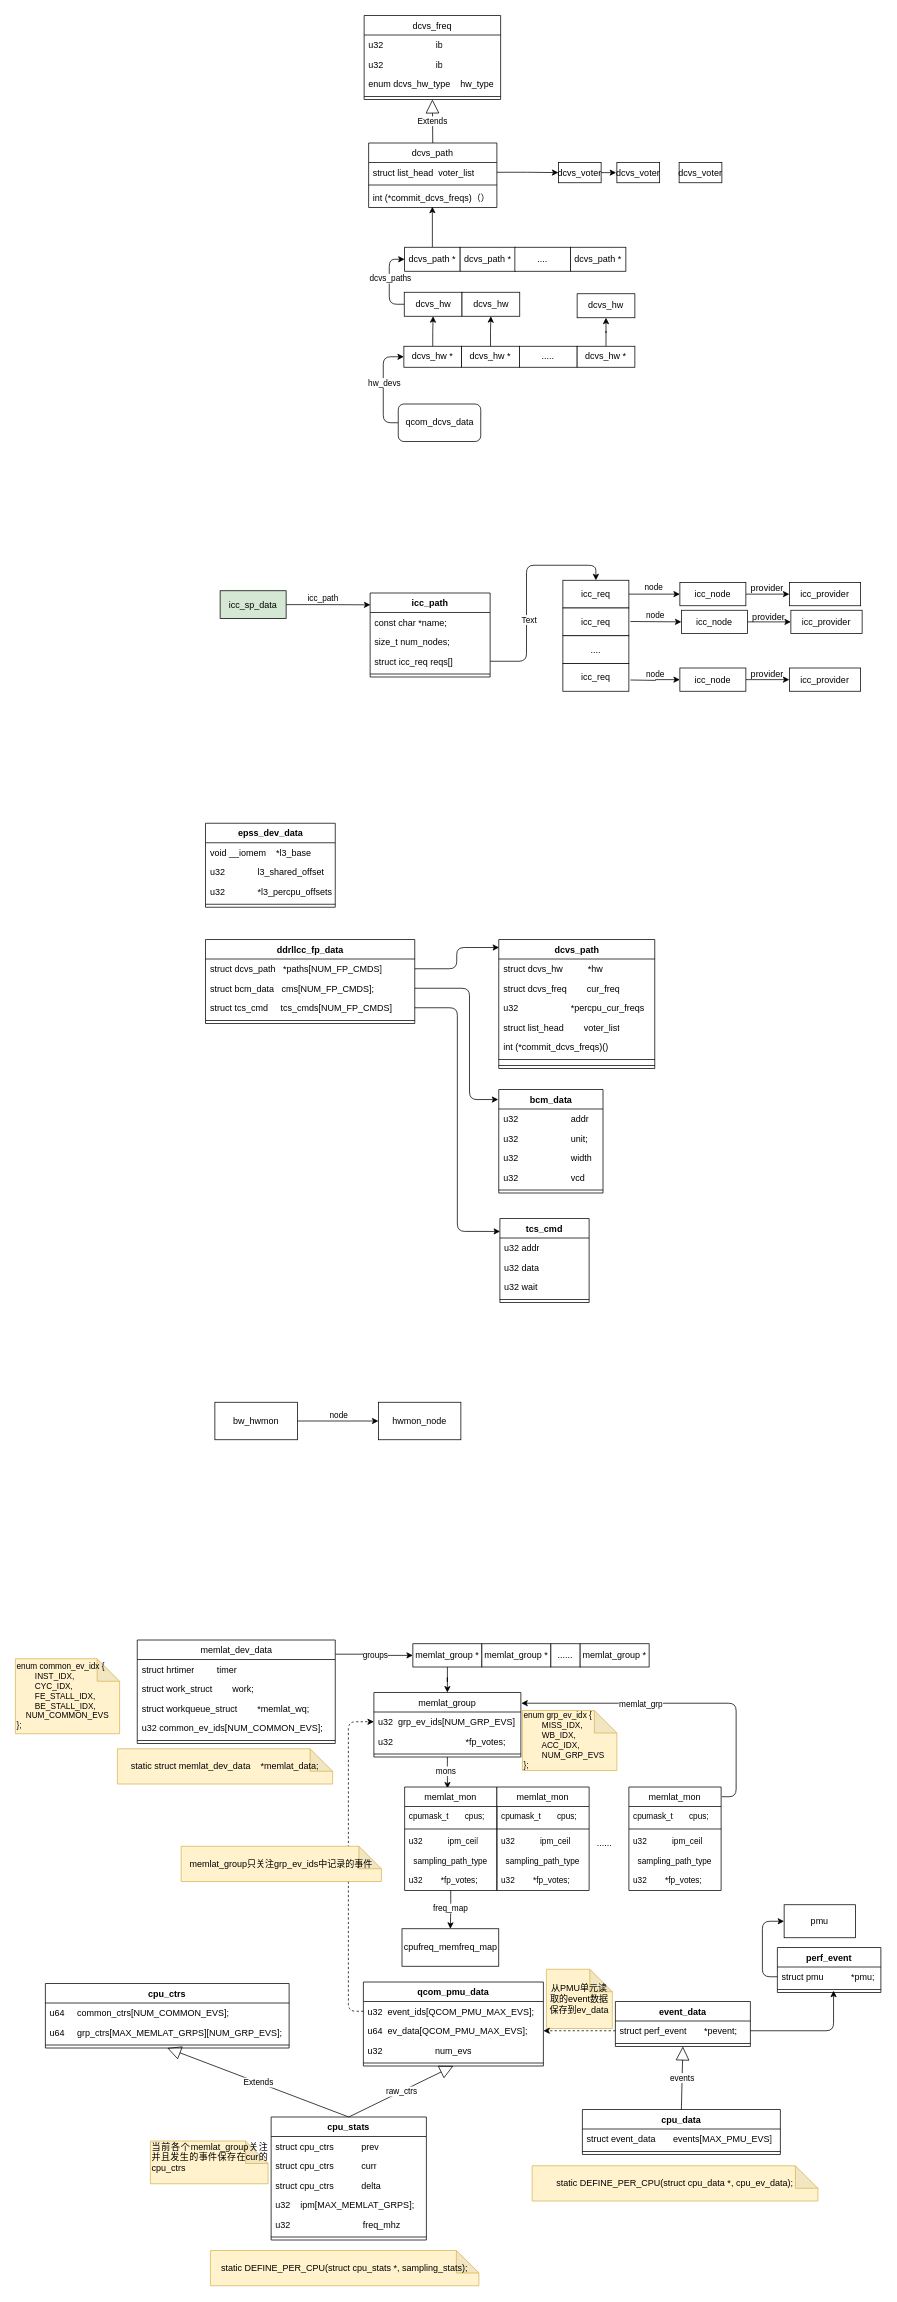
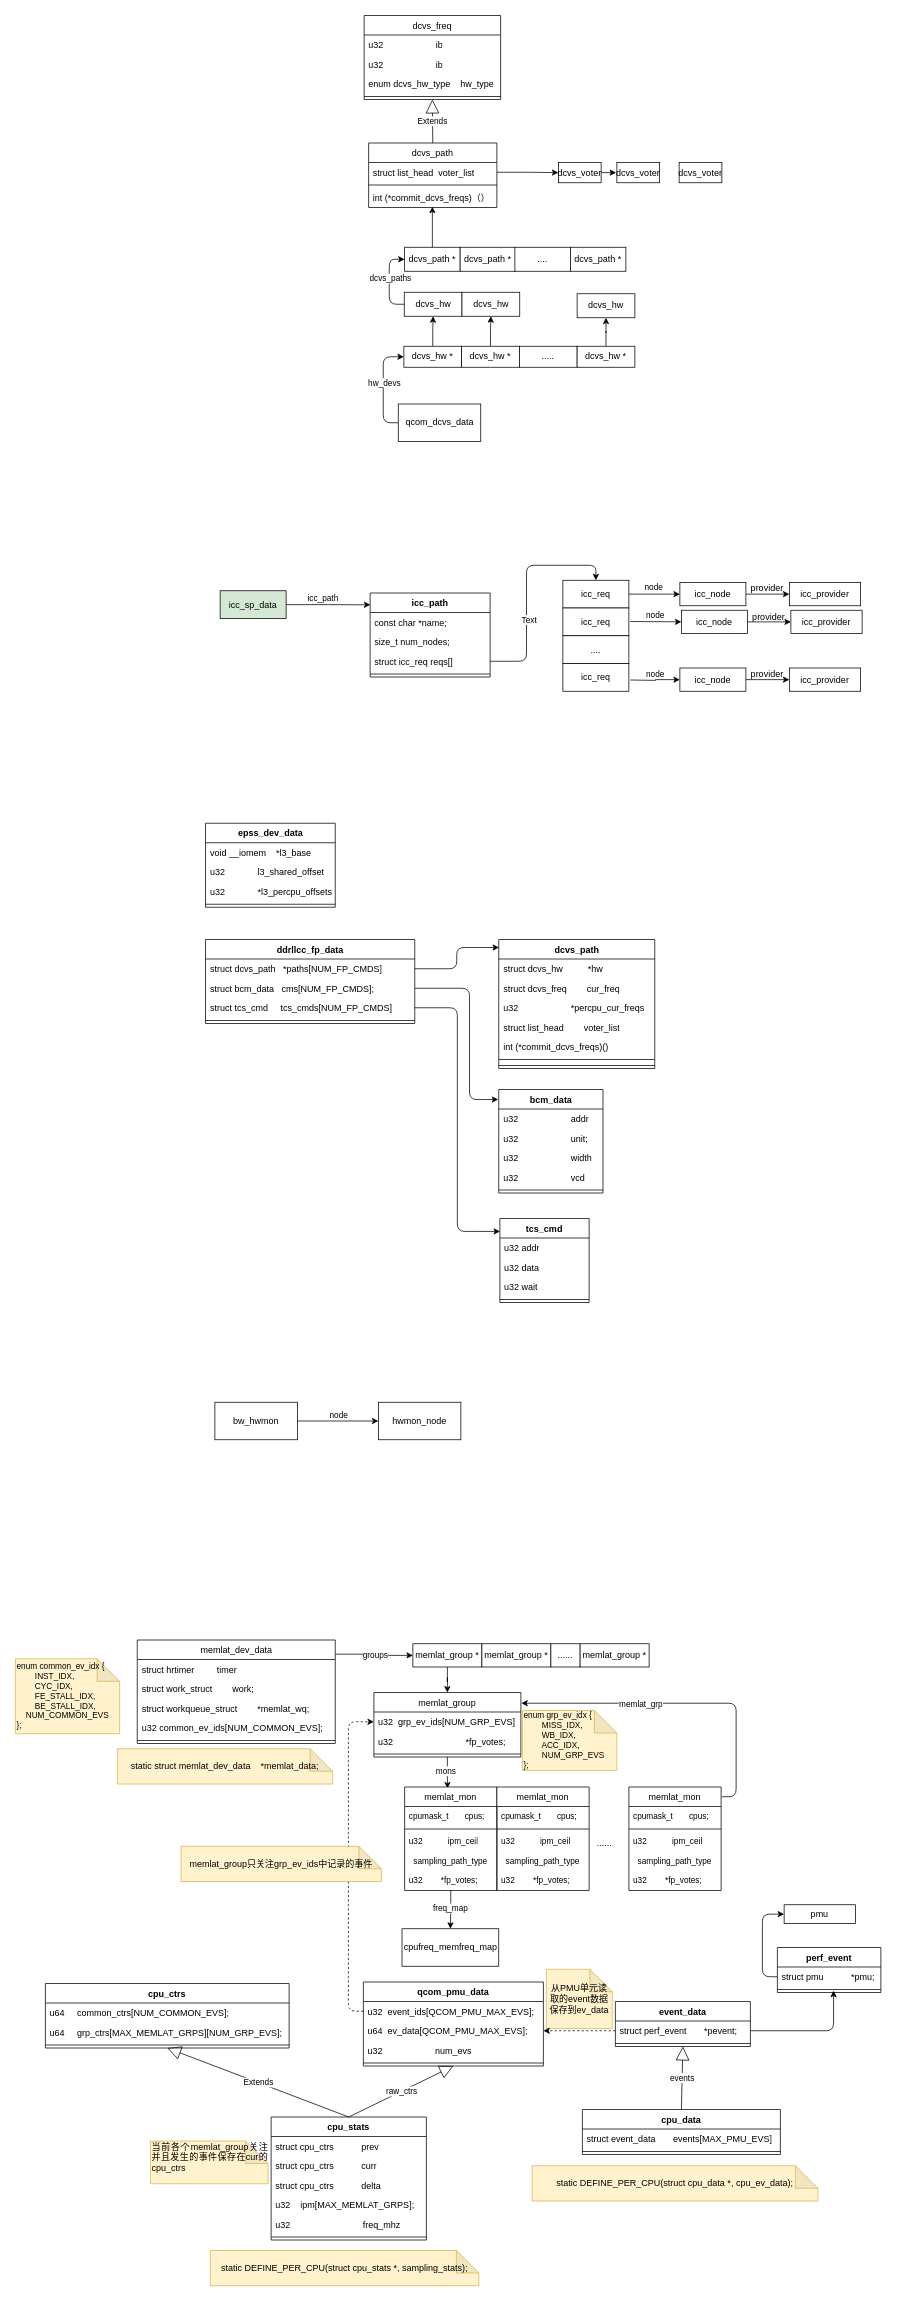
node "qcom_dcvs_data": shape rounded rectangle -> rectangle
node "pmu": size 71x33 -> 71x19
